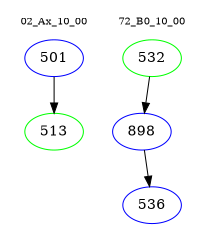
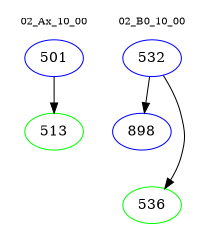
cluster "72_B0_10_00": label "72_B0_10_00" -> "02_B0_10_00"
node "532": color green -> blue
edge "898" -> "536": now "532" -> "536"
node "536": color blue -> green
